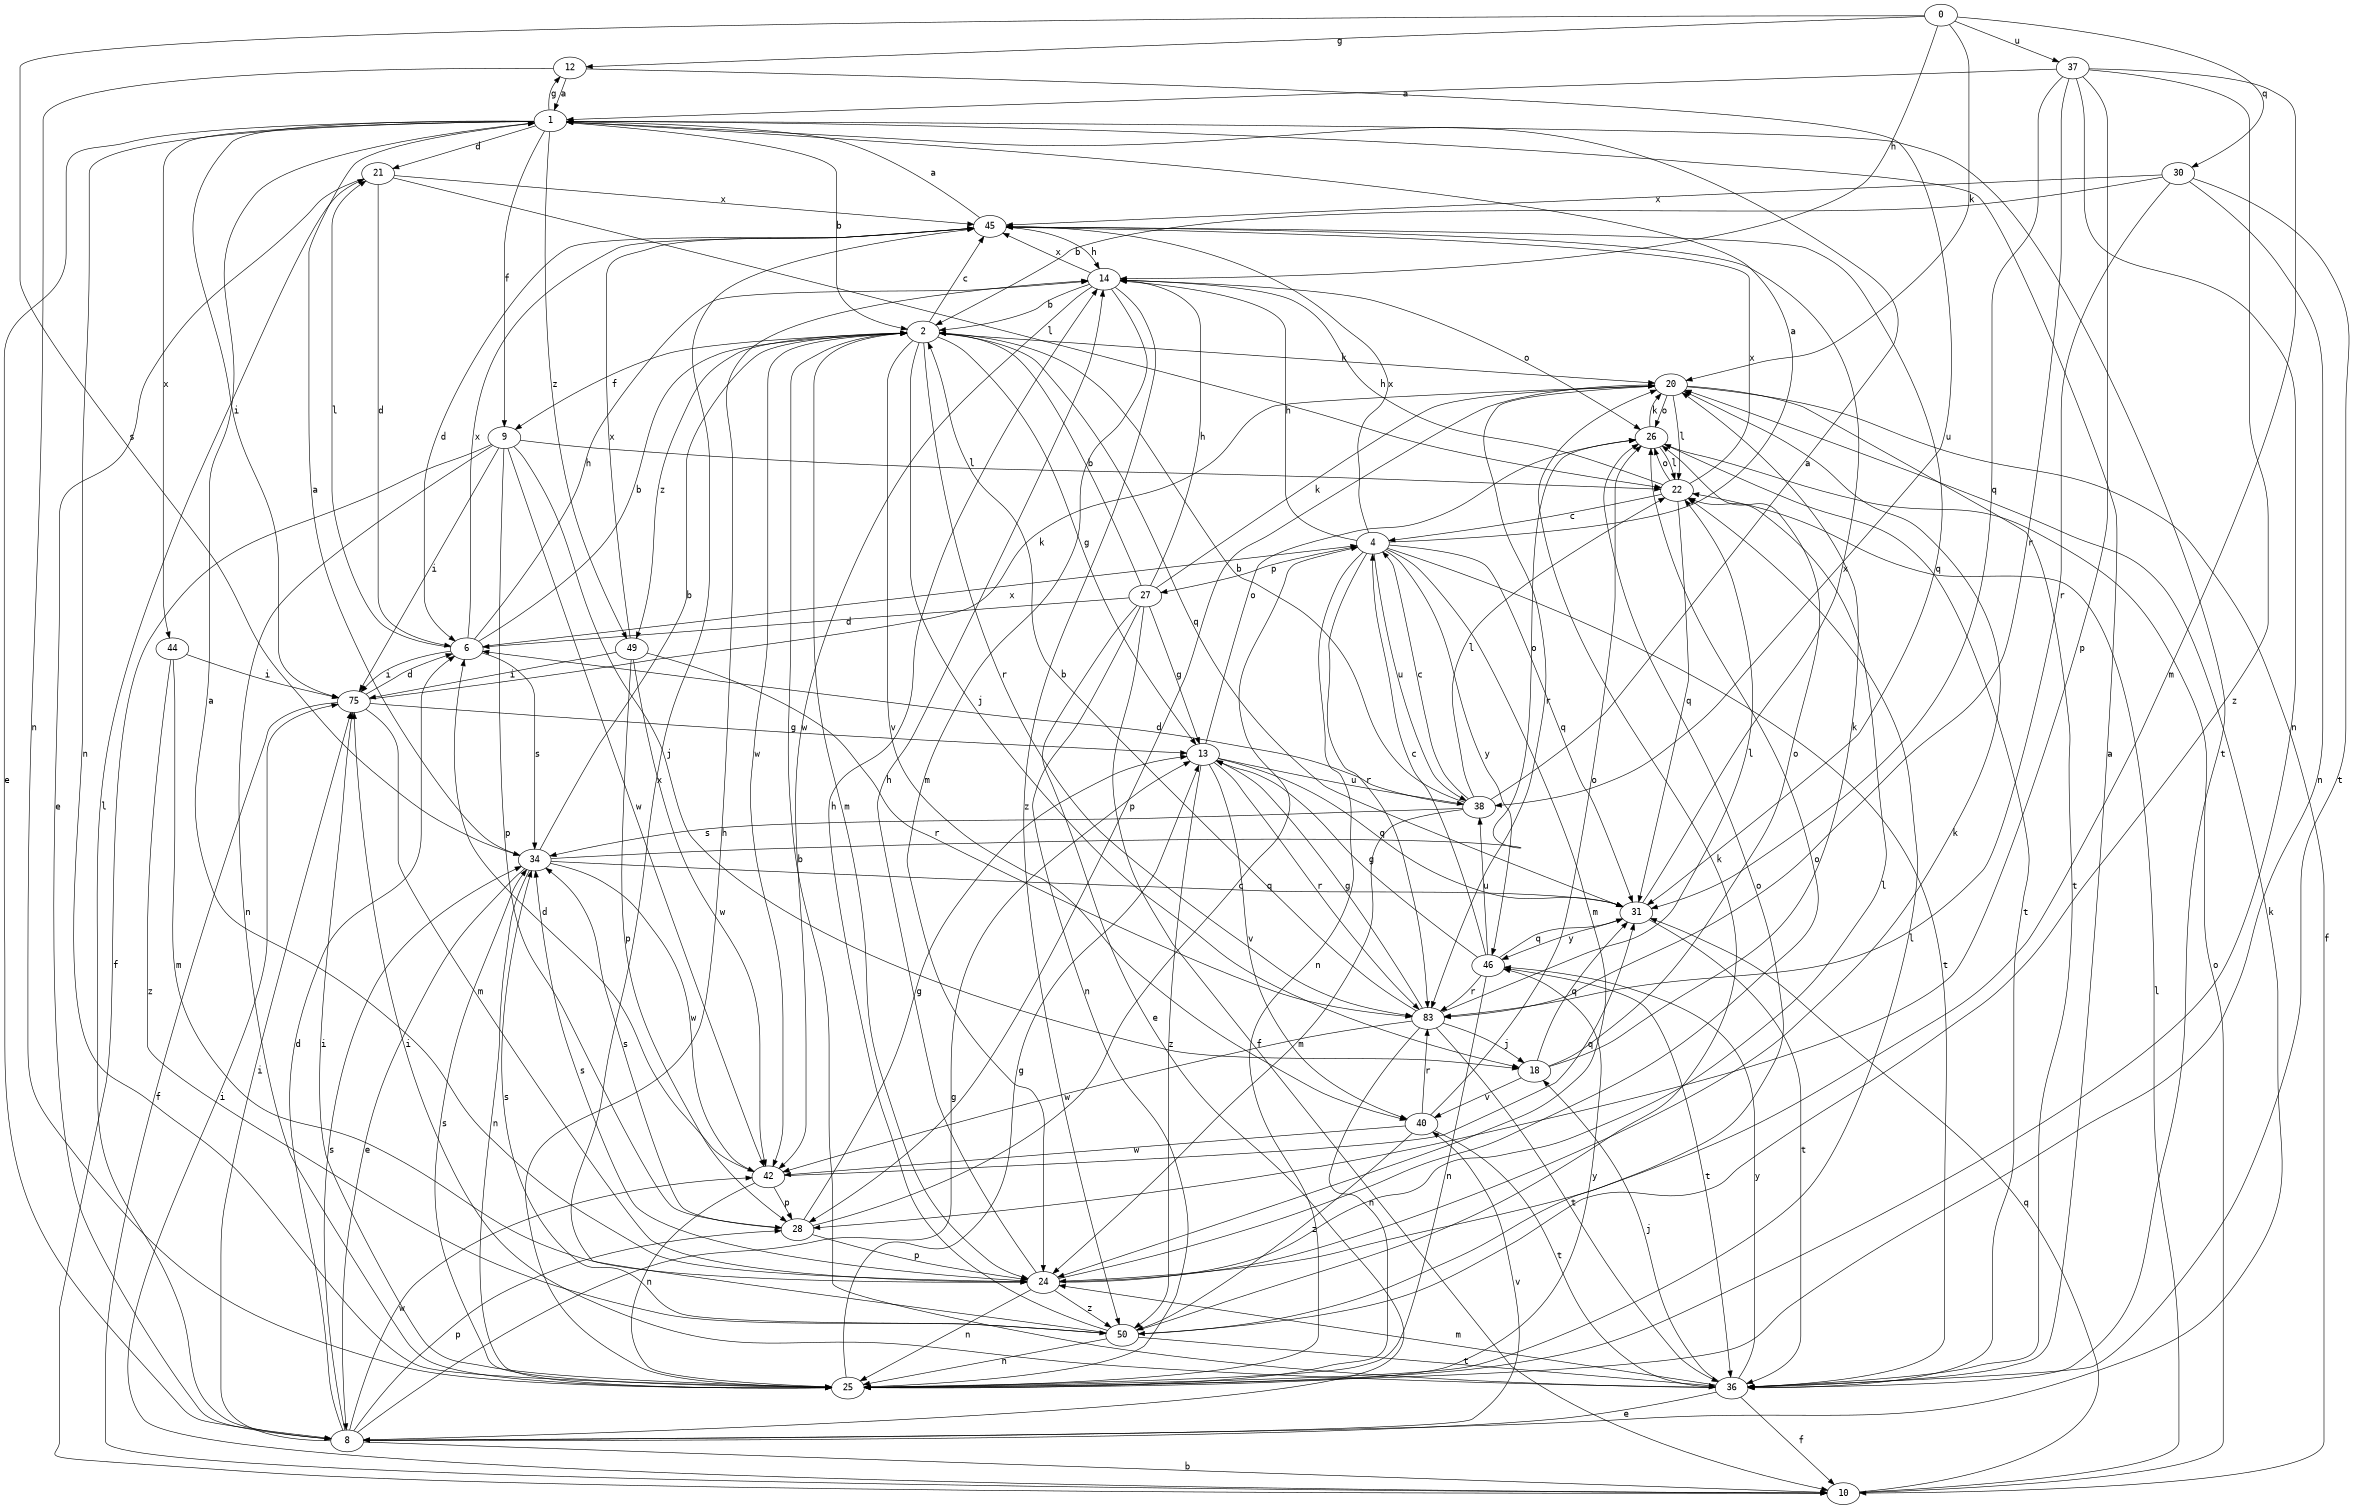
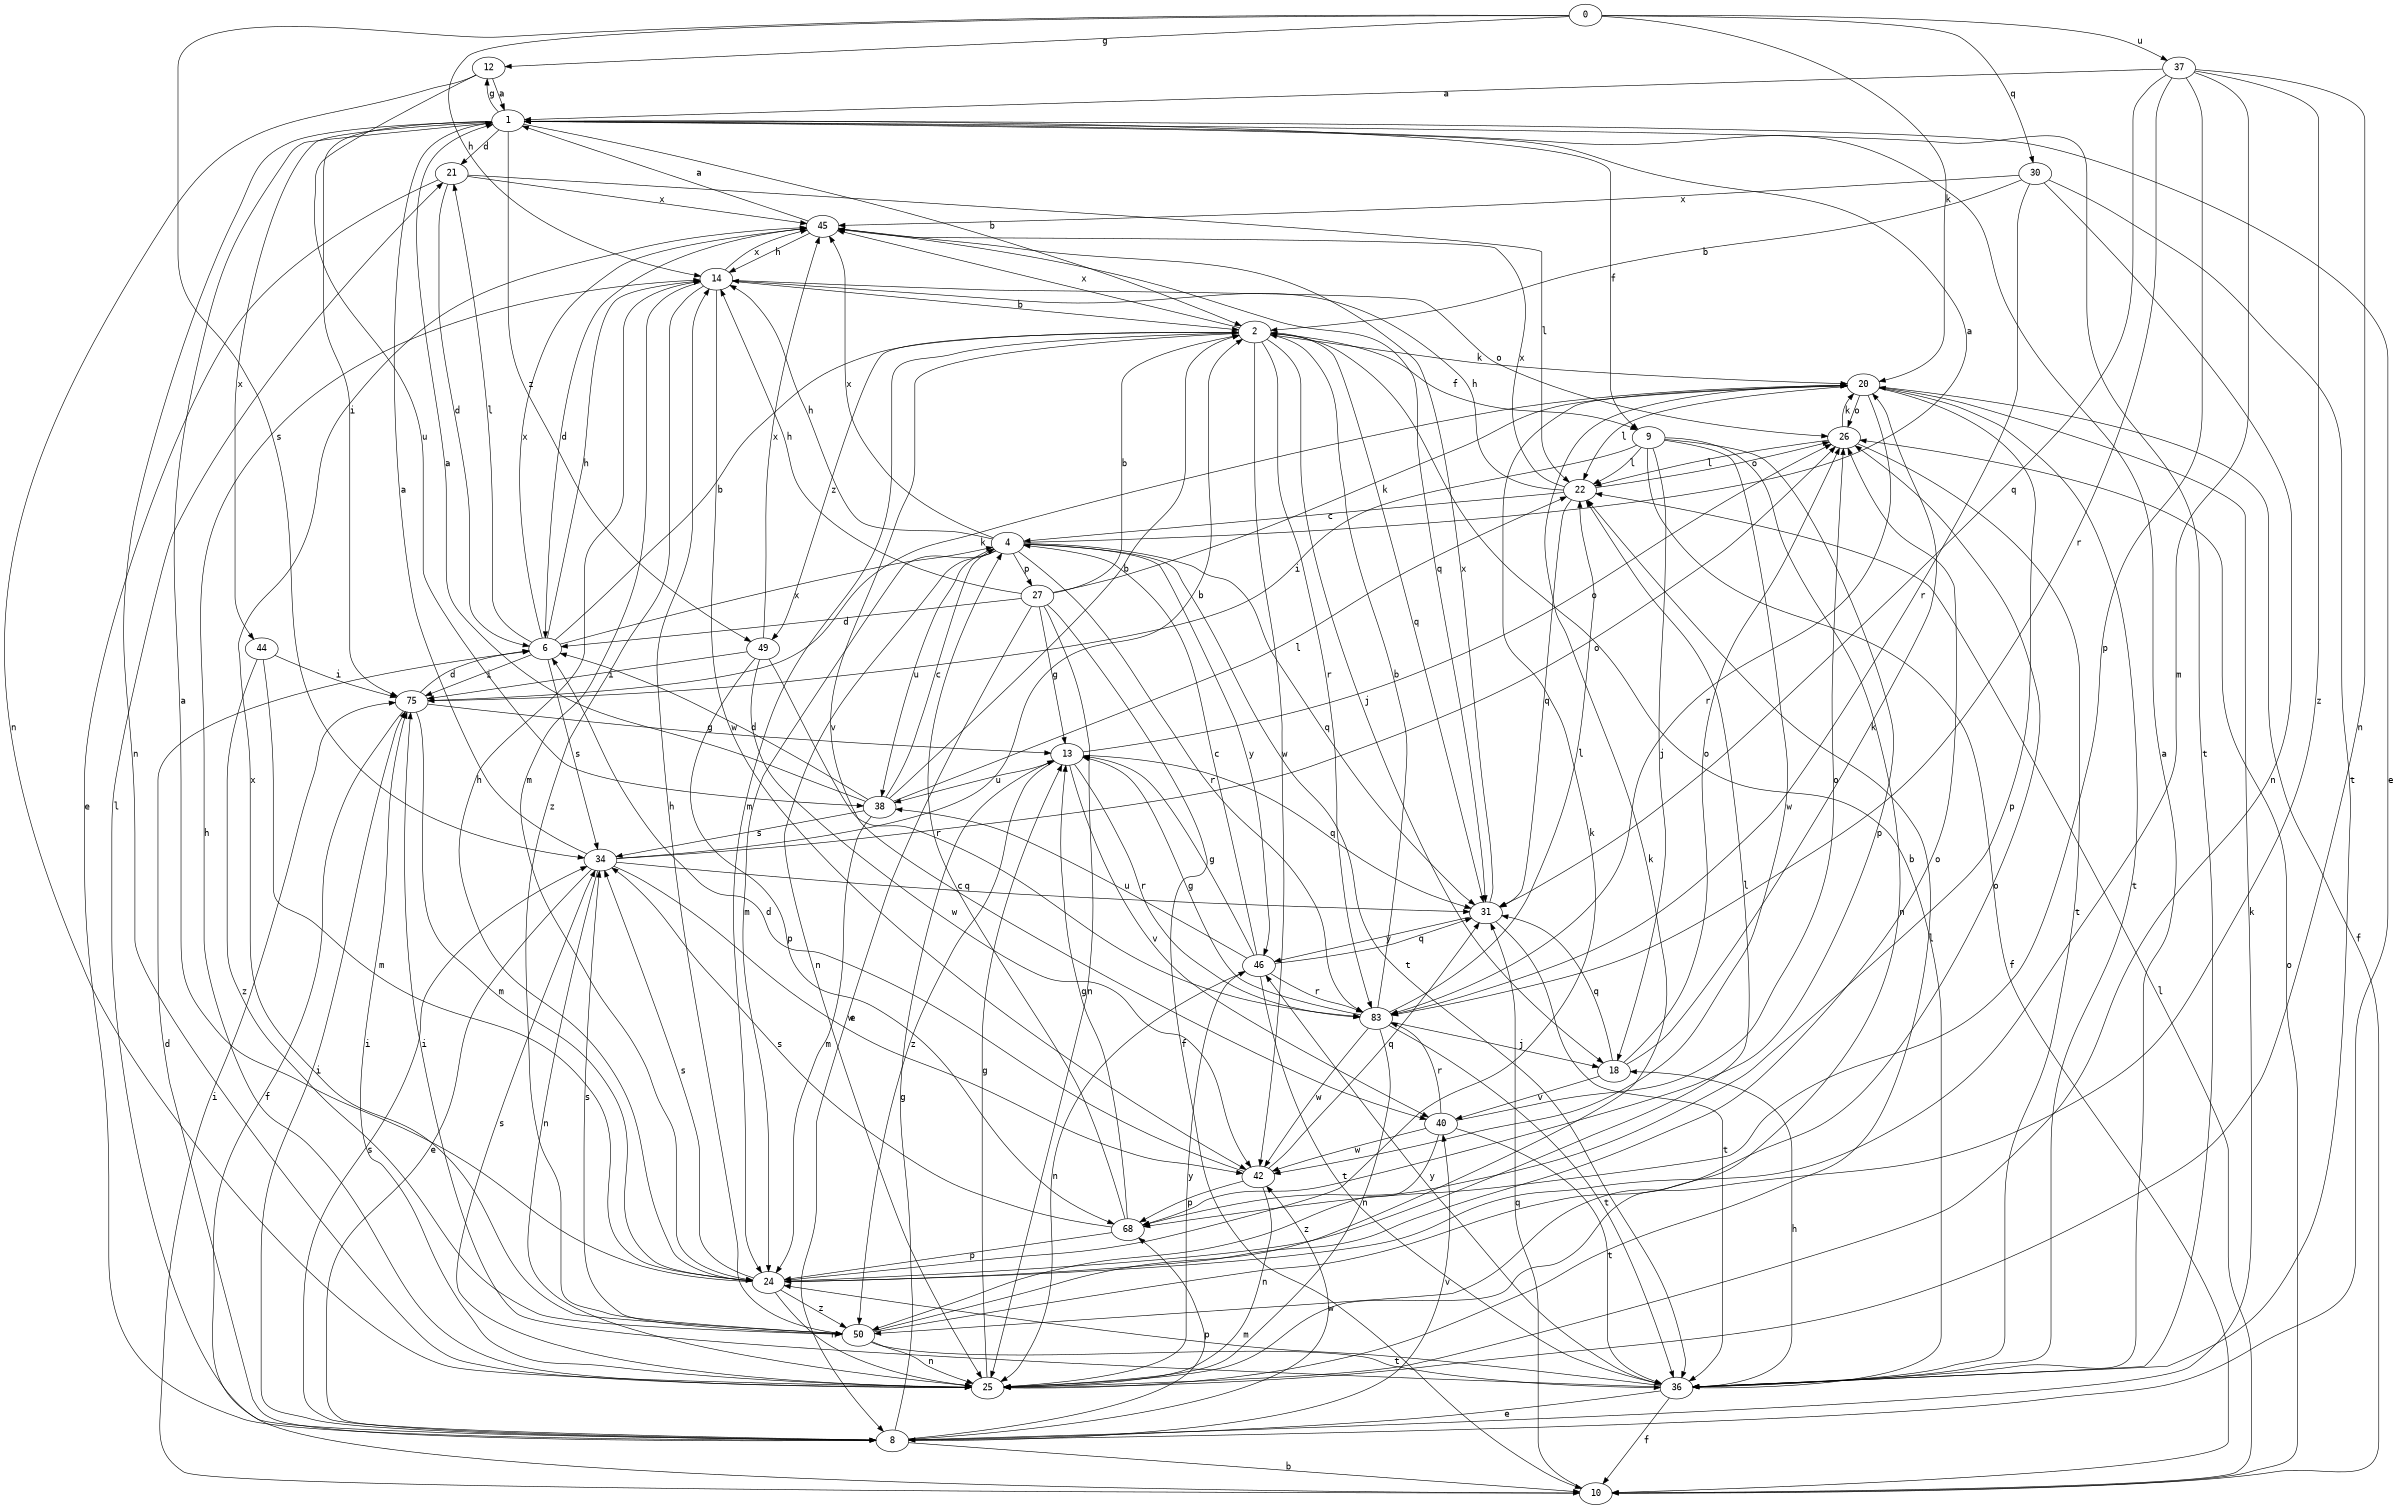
edge "2" -> "45": label "c" -> "x"
edge "2" -> "13": removed, label "g"
node "28": label "28" -> "68"
edge "36" -> "18": label "j" -> "h"
